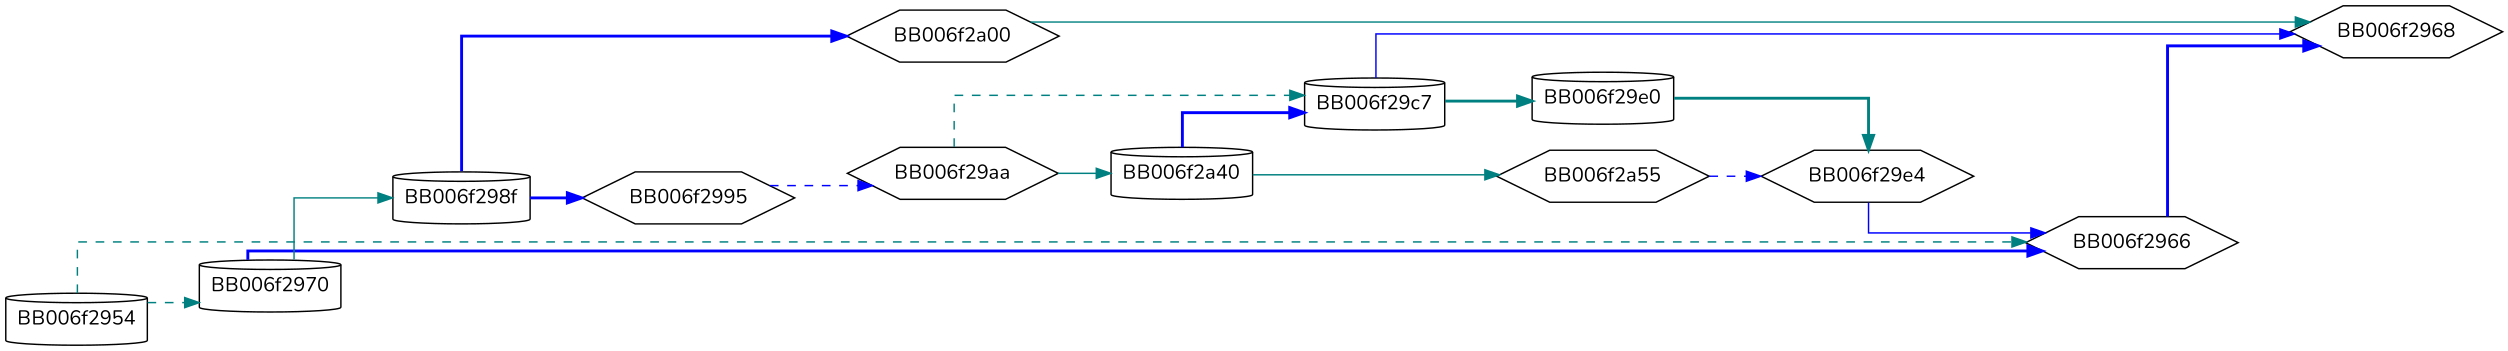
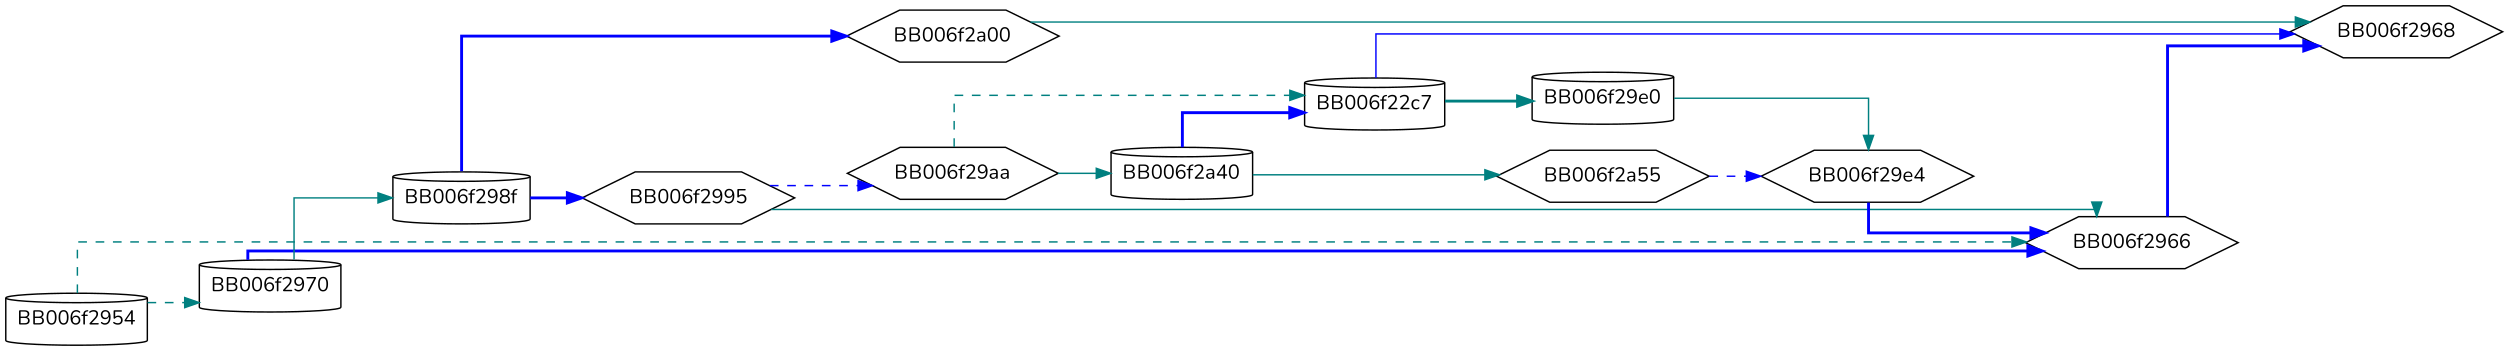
edge "BB006f29e0" -> "BB006f29e4": style bold -> solid
node "BB006f29c7": label "BB006f29c7" -> "BB006f22c7"
edge "BB006f2995" -> "BB006f2966": added
edge "BB006f29e4" -> "BB006f2966": style solid -> bold
